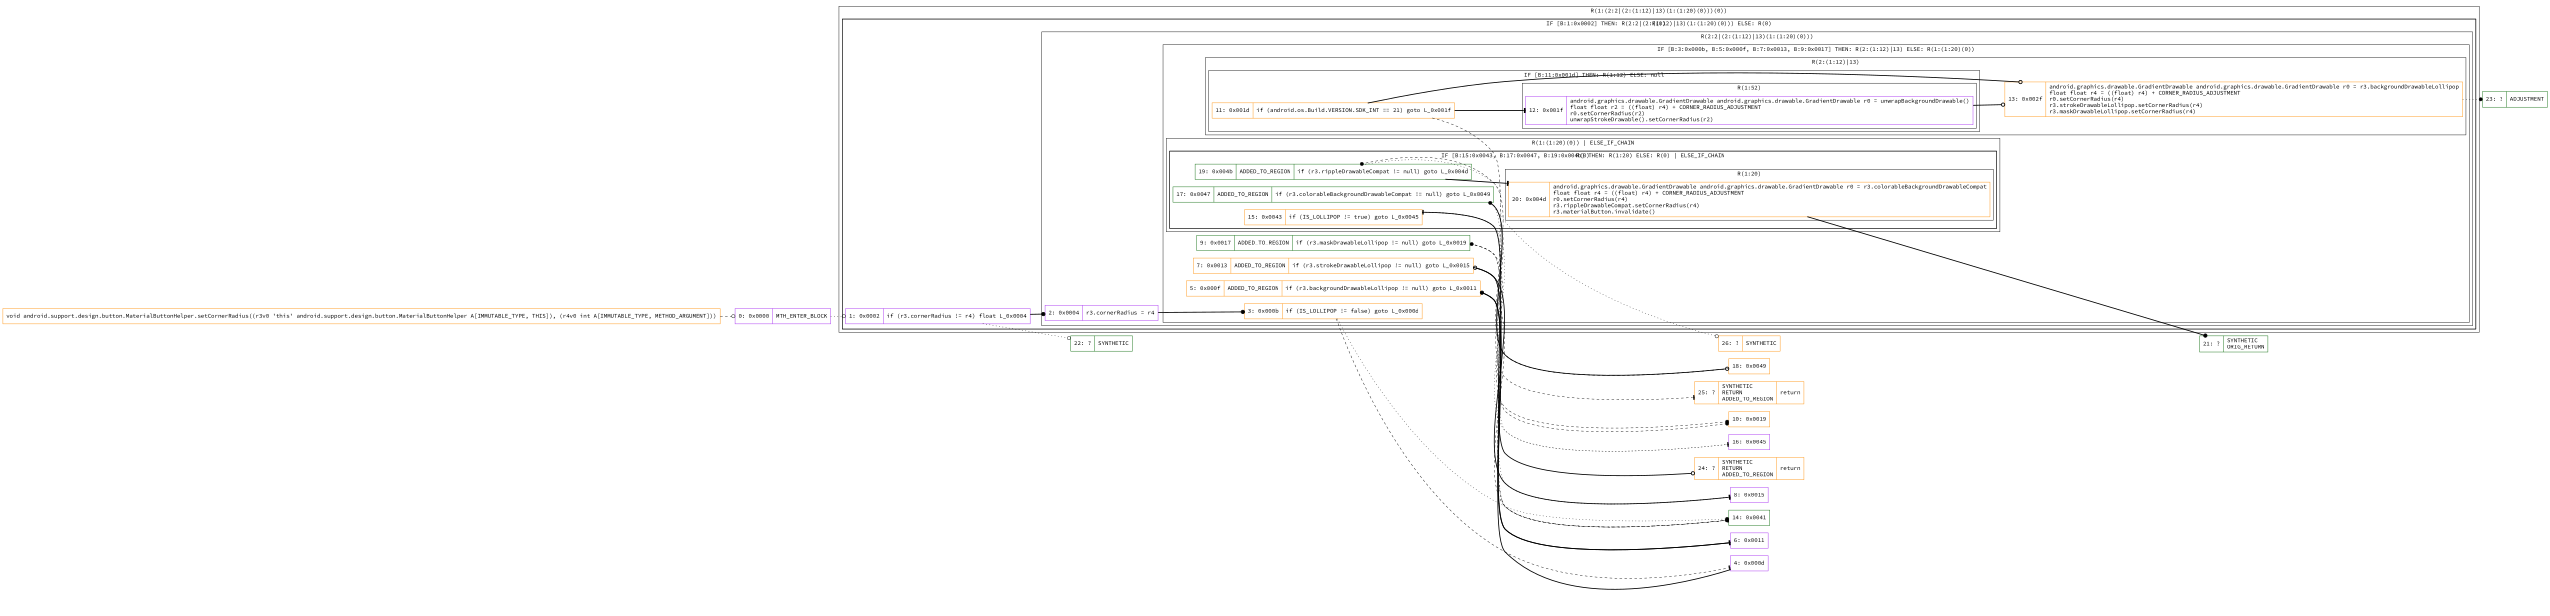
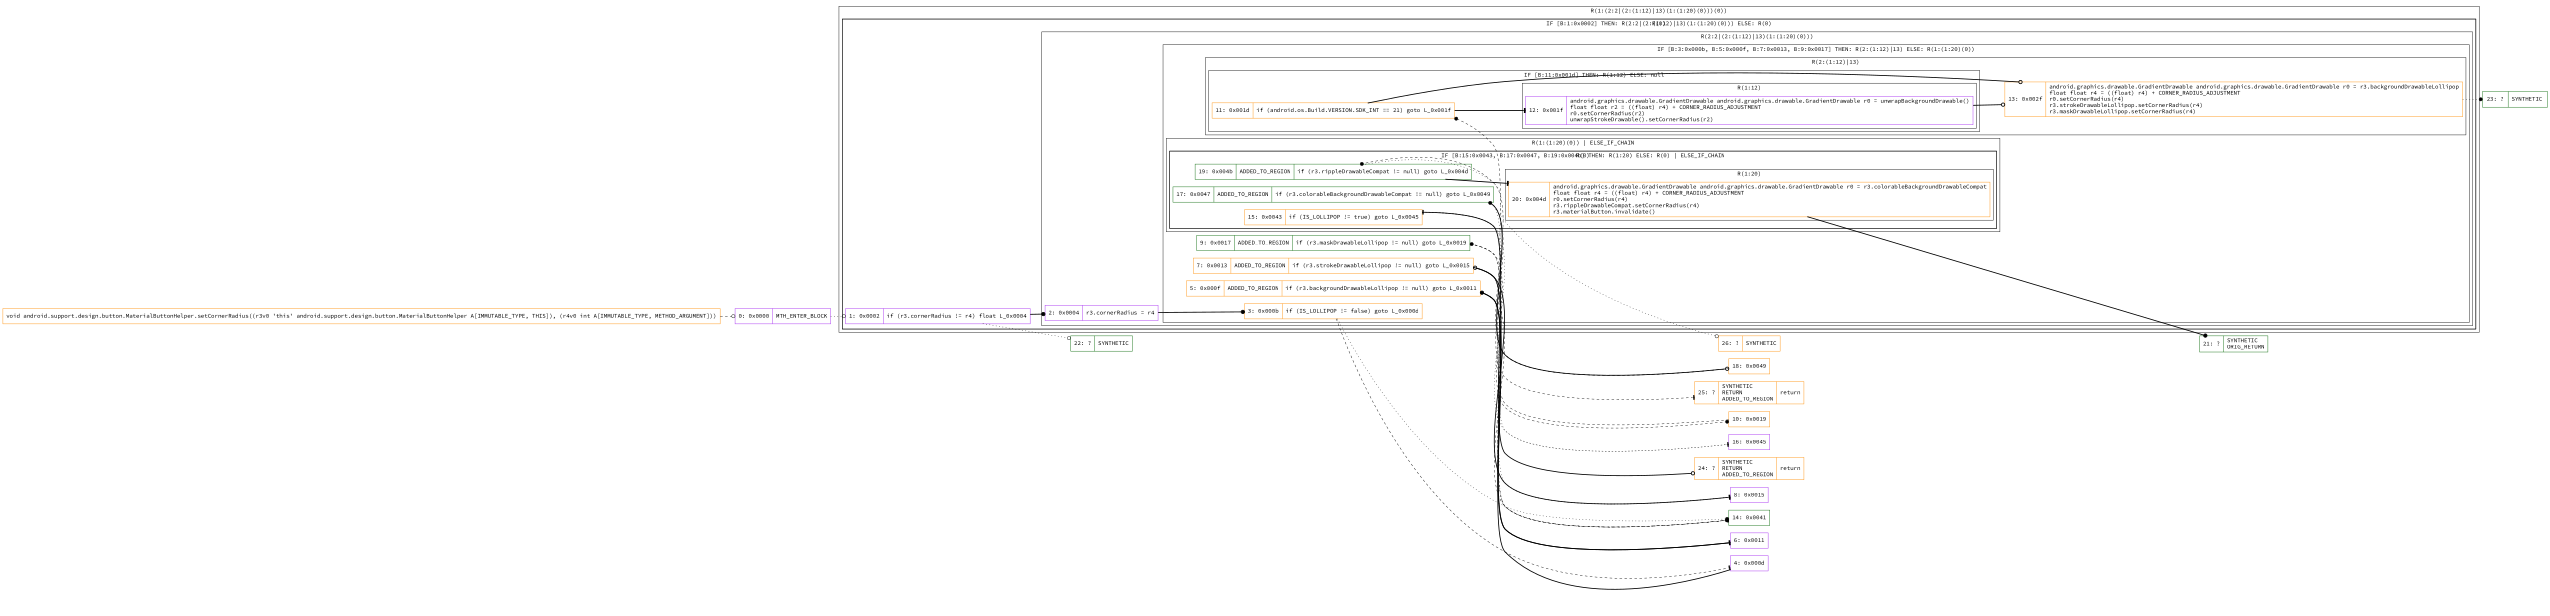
cluster "R(1:52)": label "R(1:52)" -> "R(1:12)"
node "23: ?": text "ADJUSTMENT" -> "SYNTHETIC"
edge "11: 0x001d" -> "10: 0x0019": reversed
